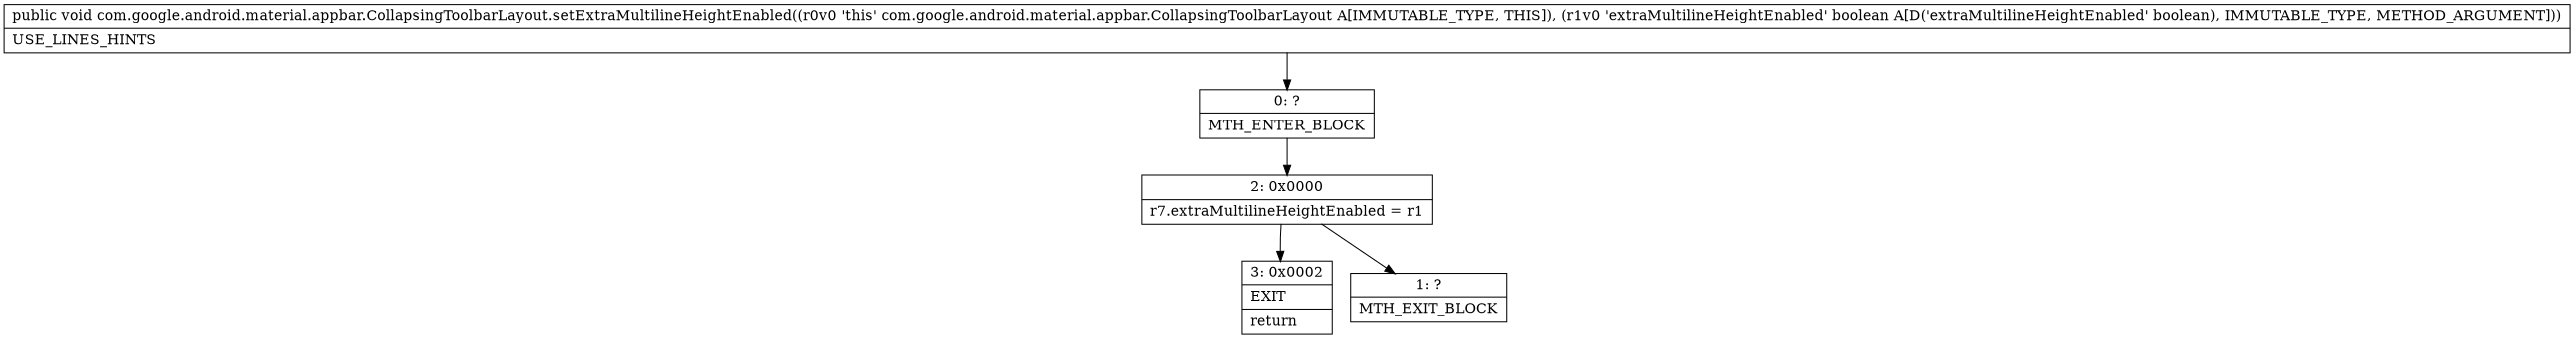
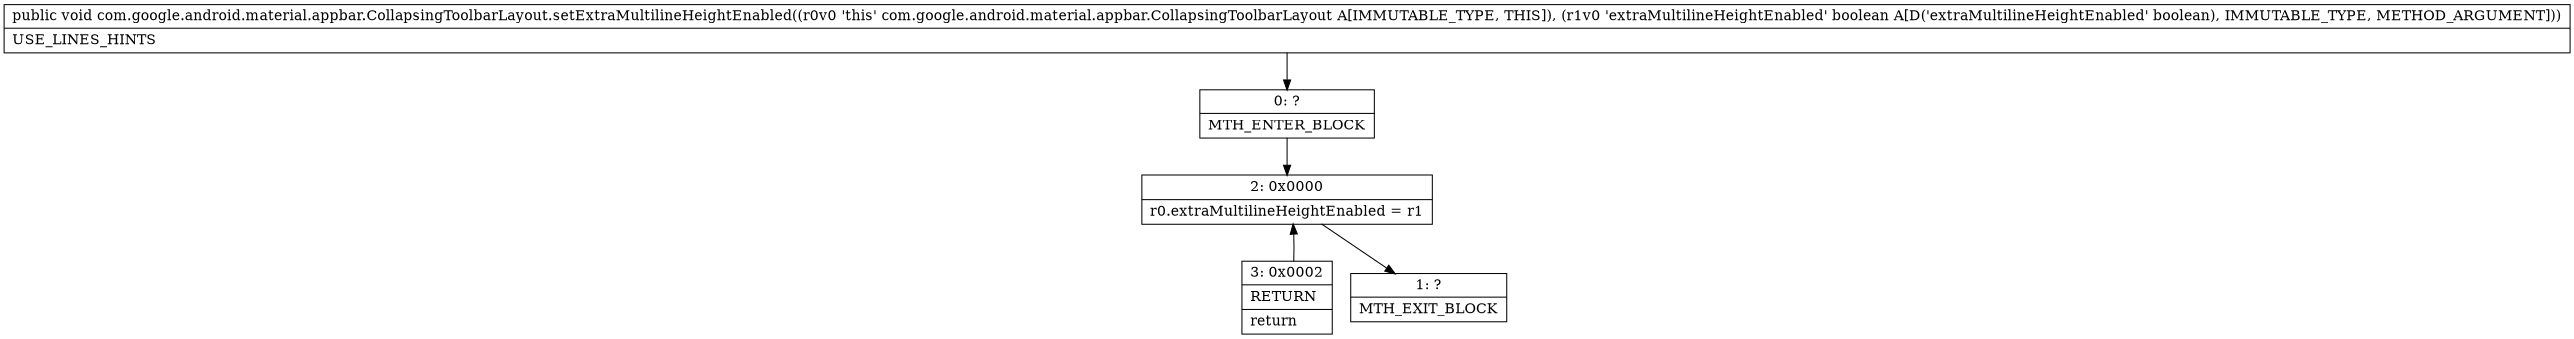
node "2: 0x0000": text "r7.extraMultilineHeightEnabled = r1" -> "r0.extraMultilineHeightEnabled = r1"
edge "2: 0x0000" -> "3: 0x0002": reversed
node "3: 0x0002": text "EXIT" -> "RETURN"
